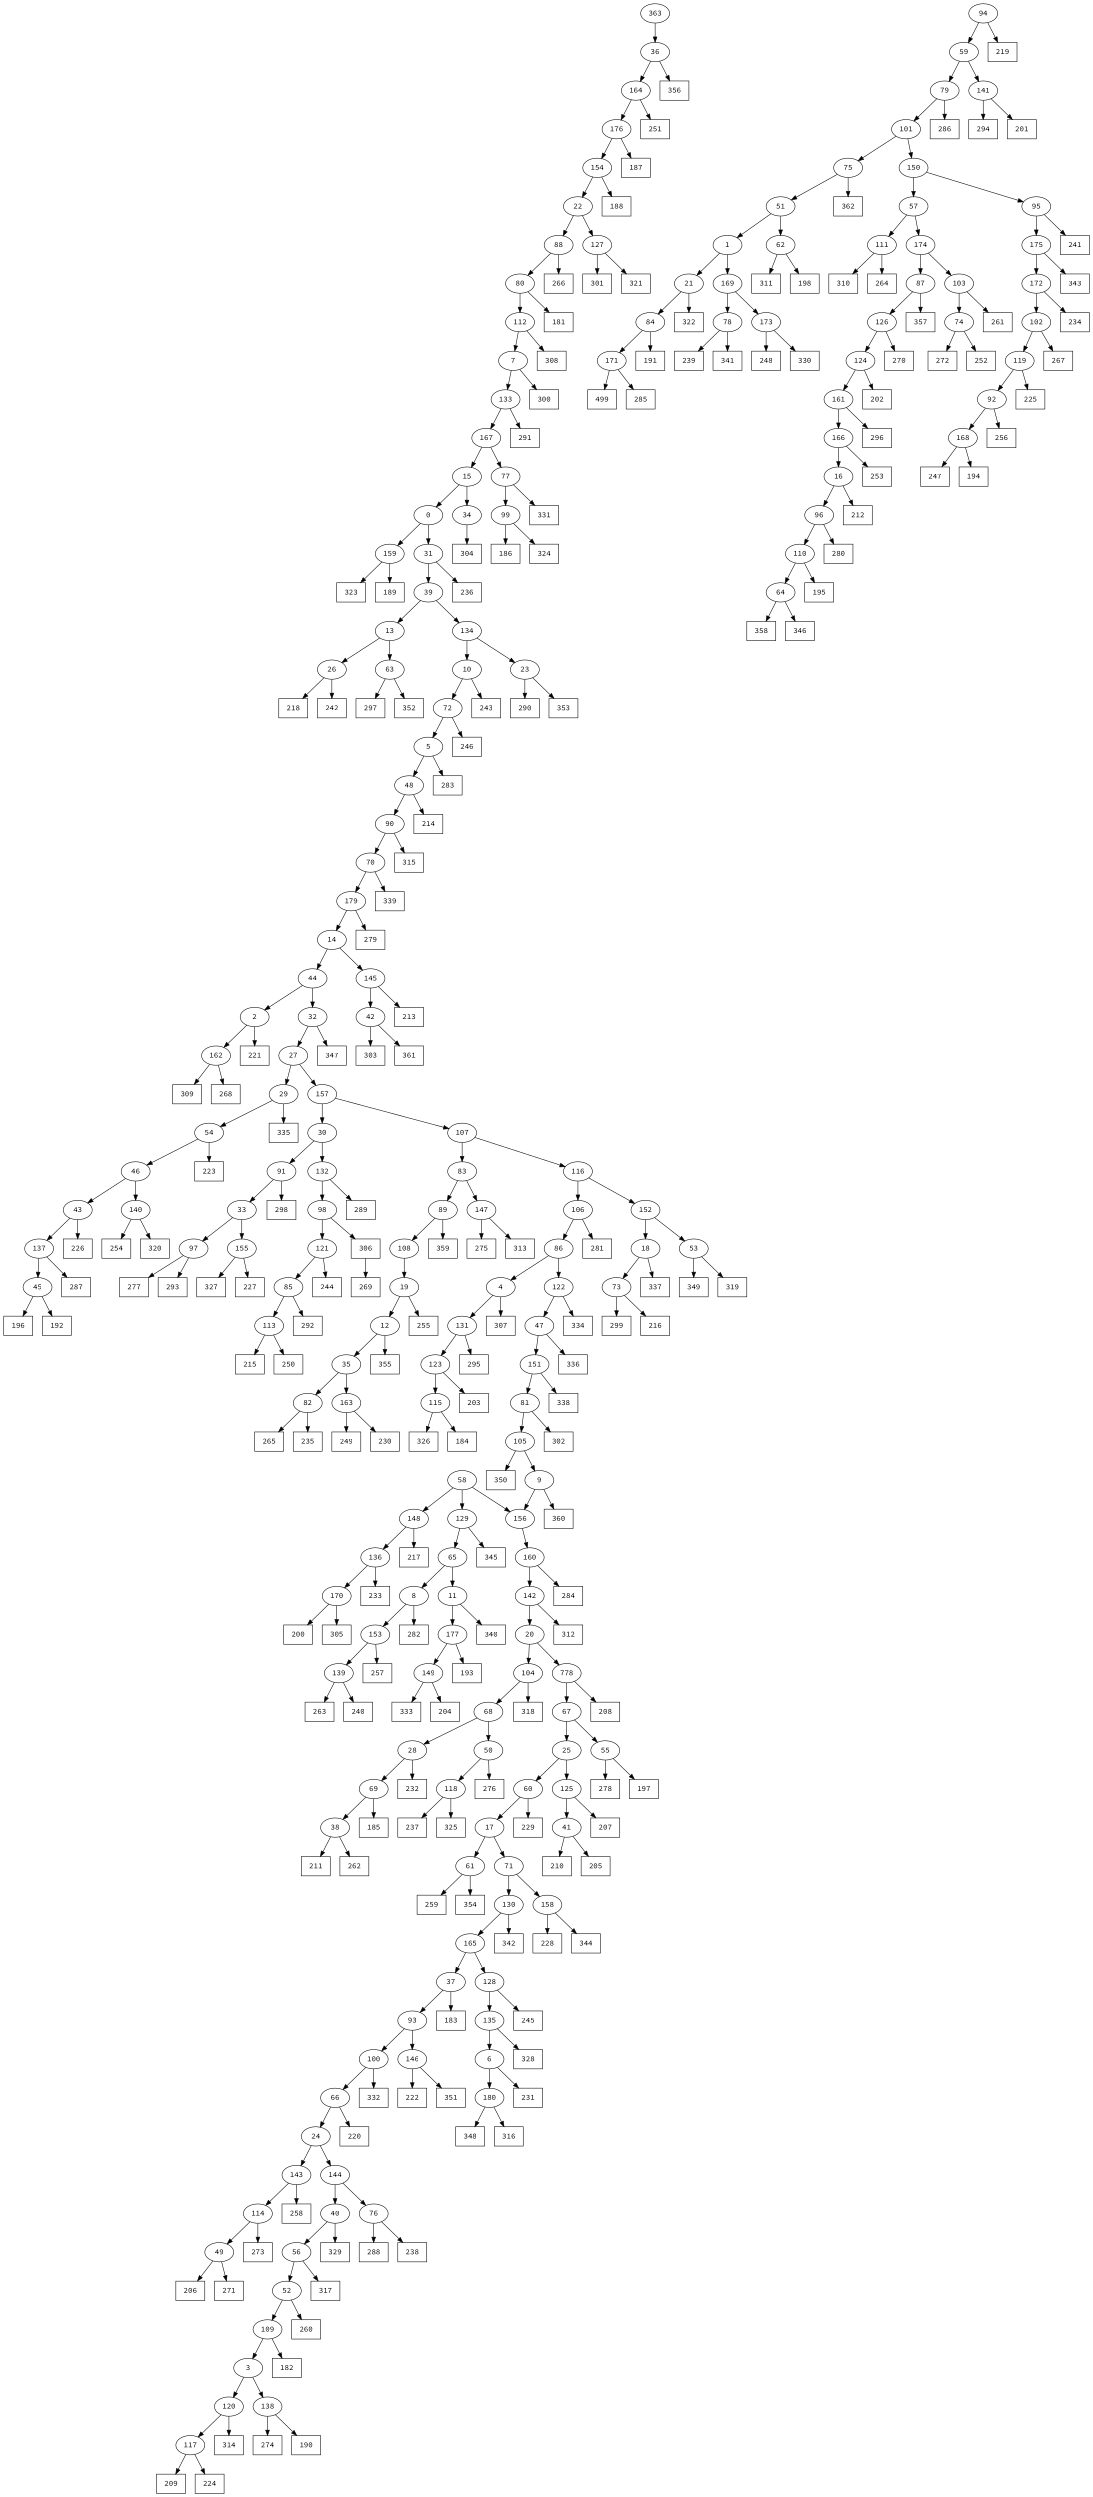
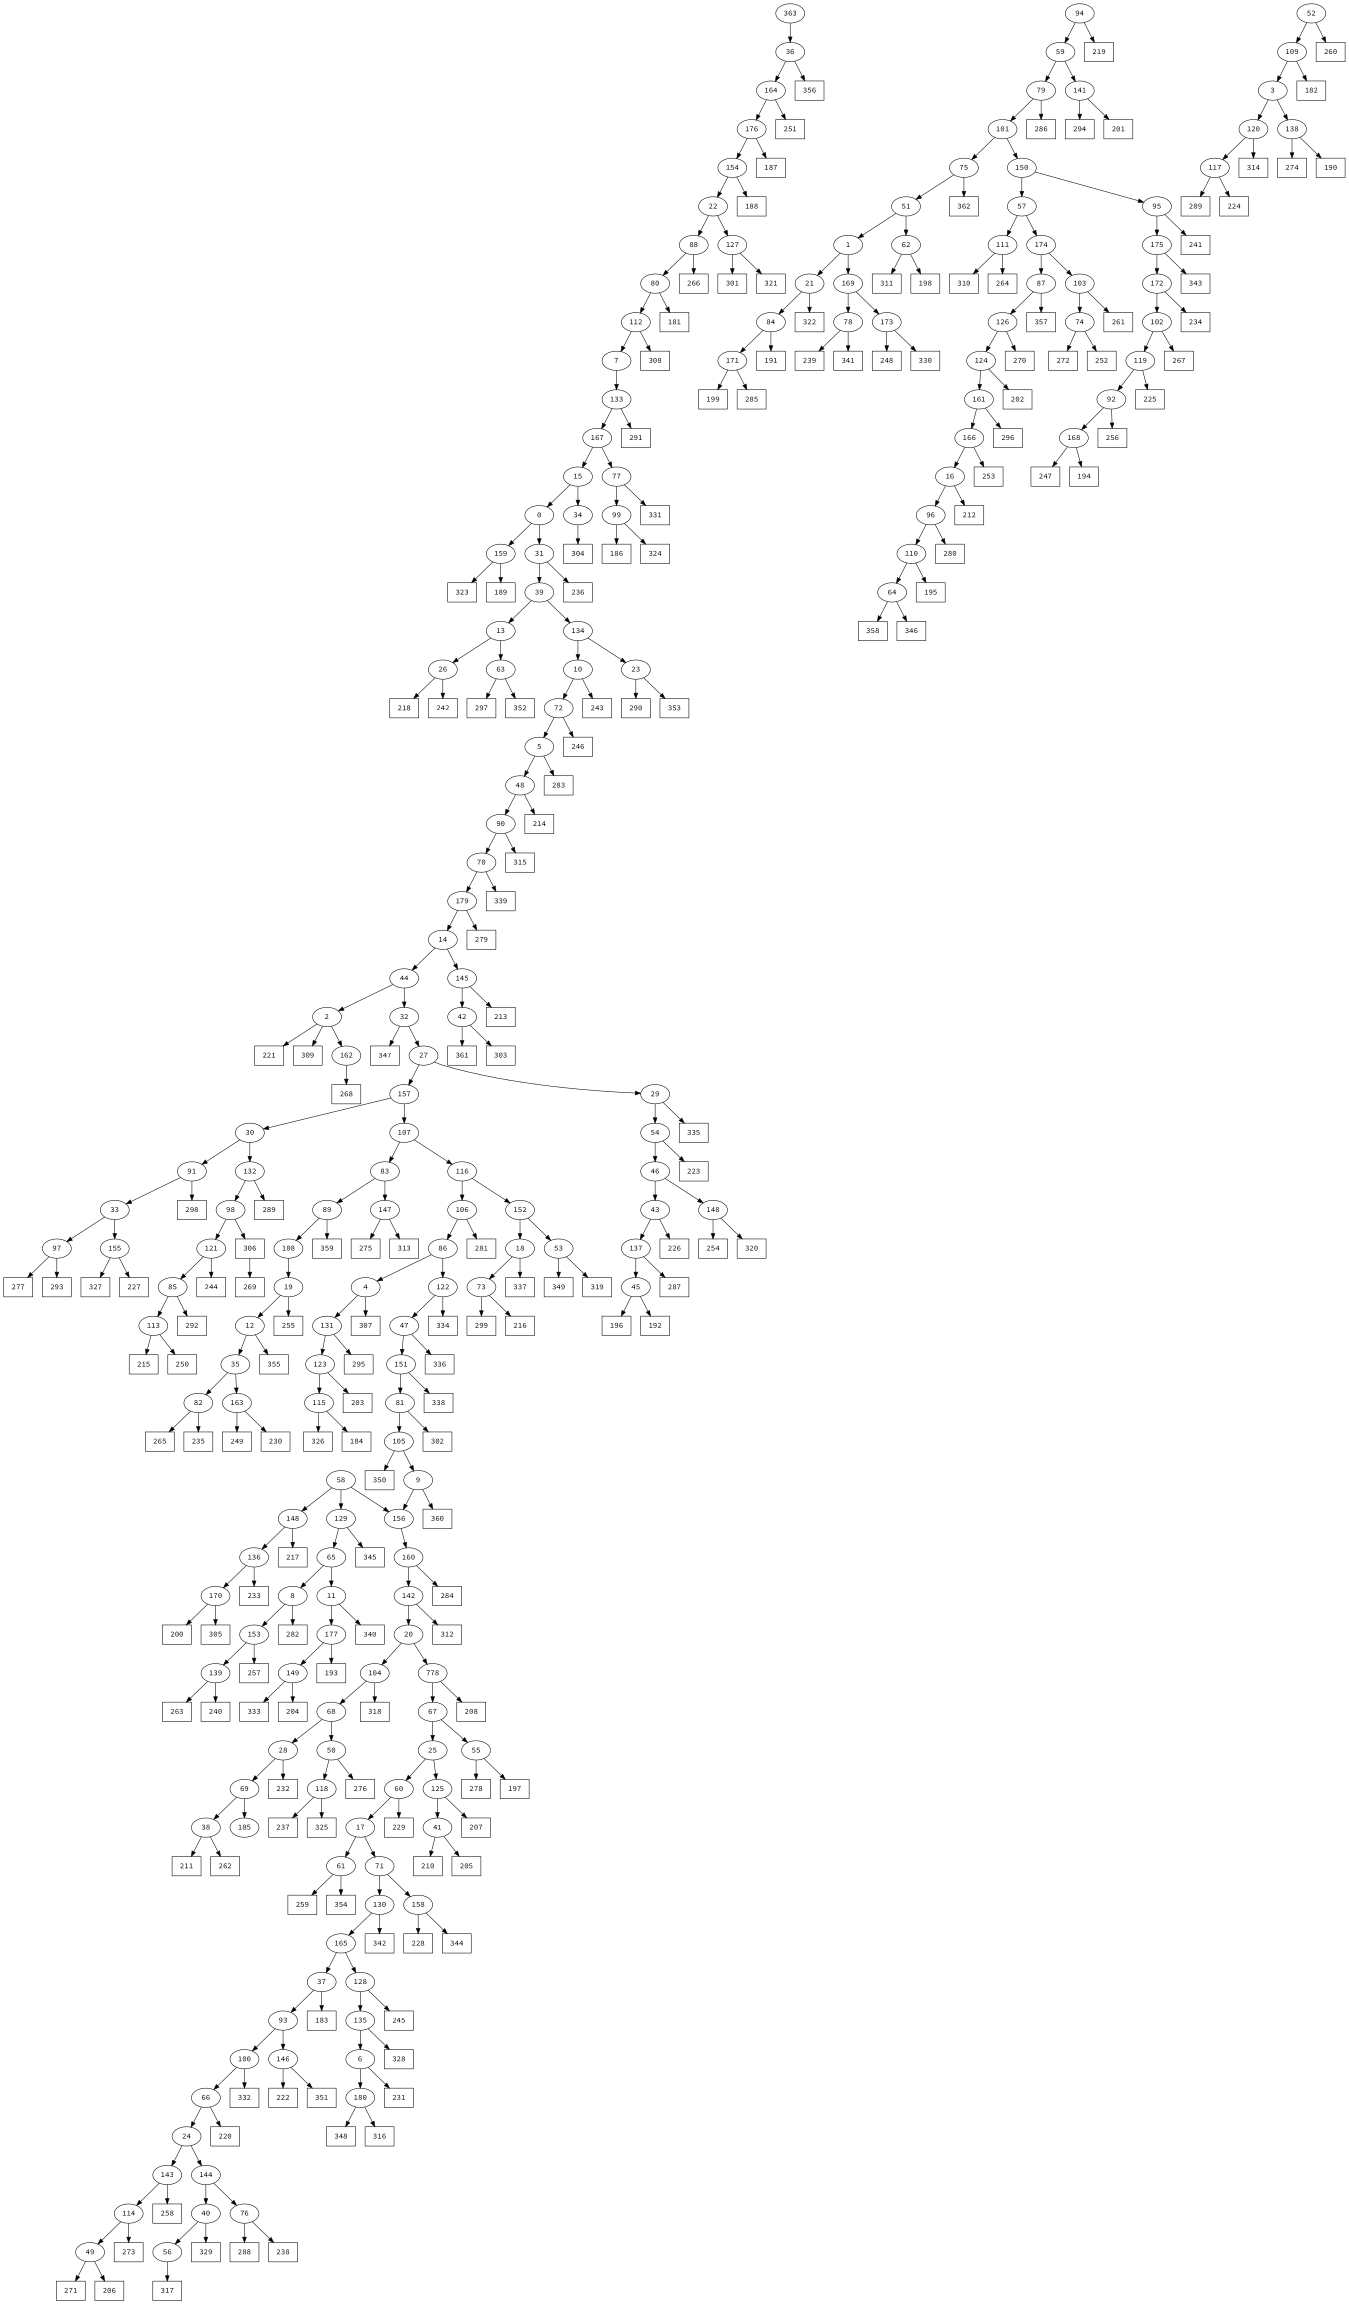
node "300": removed
node "499": label "499" -> "199"
edge "162" -> "309": now "2" -> "309"
node "185": shape box -> ellipse
edge "56" -> "52": removed
